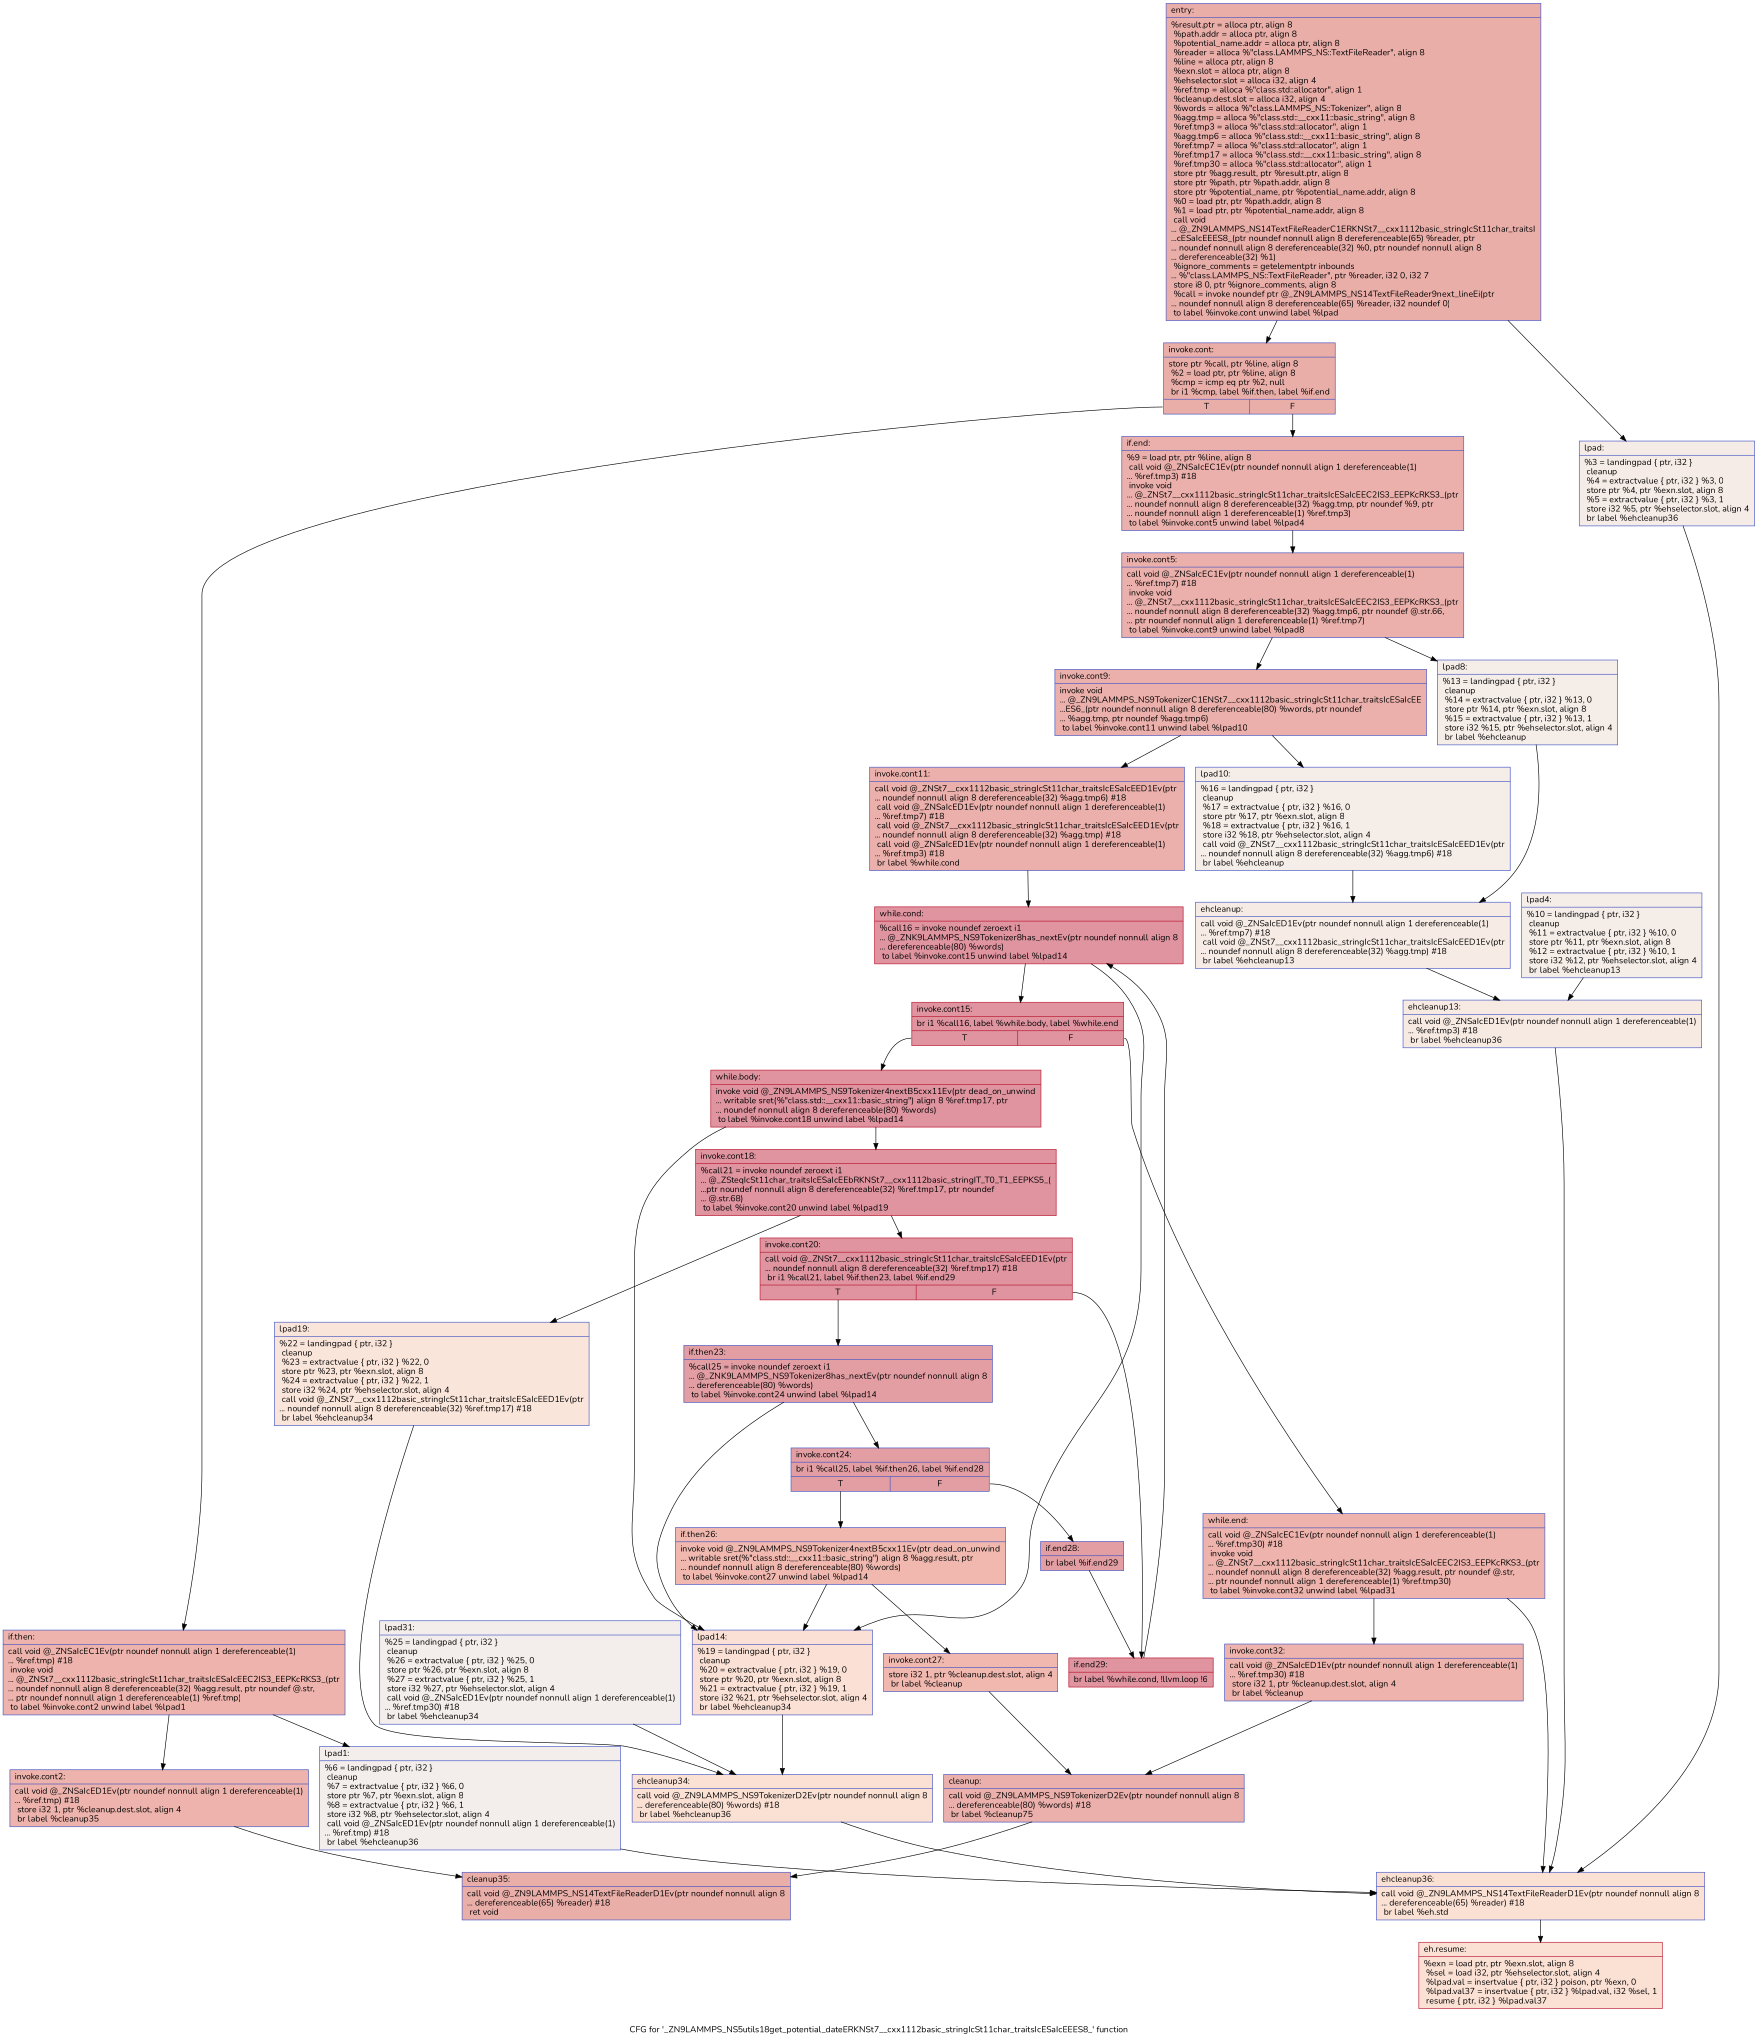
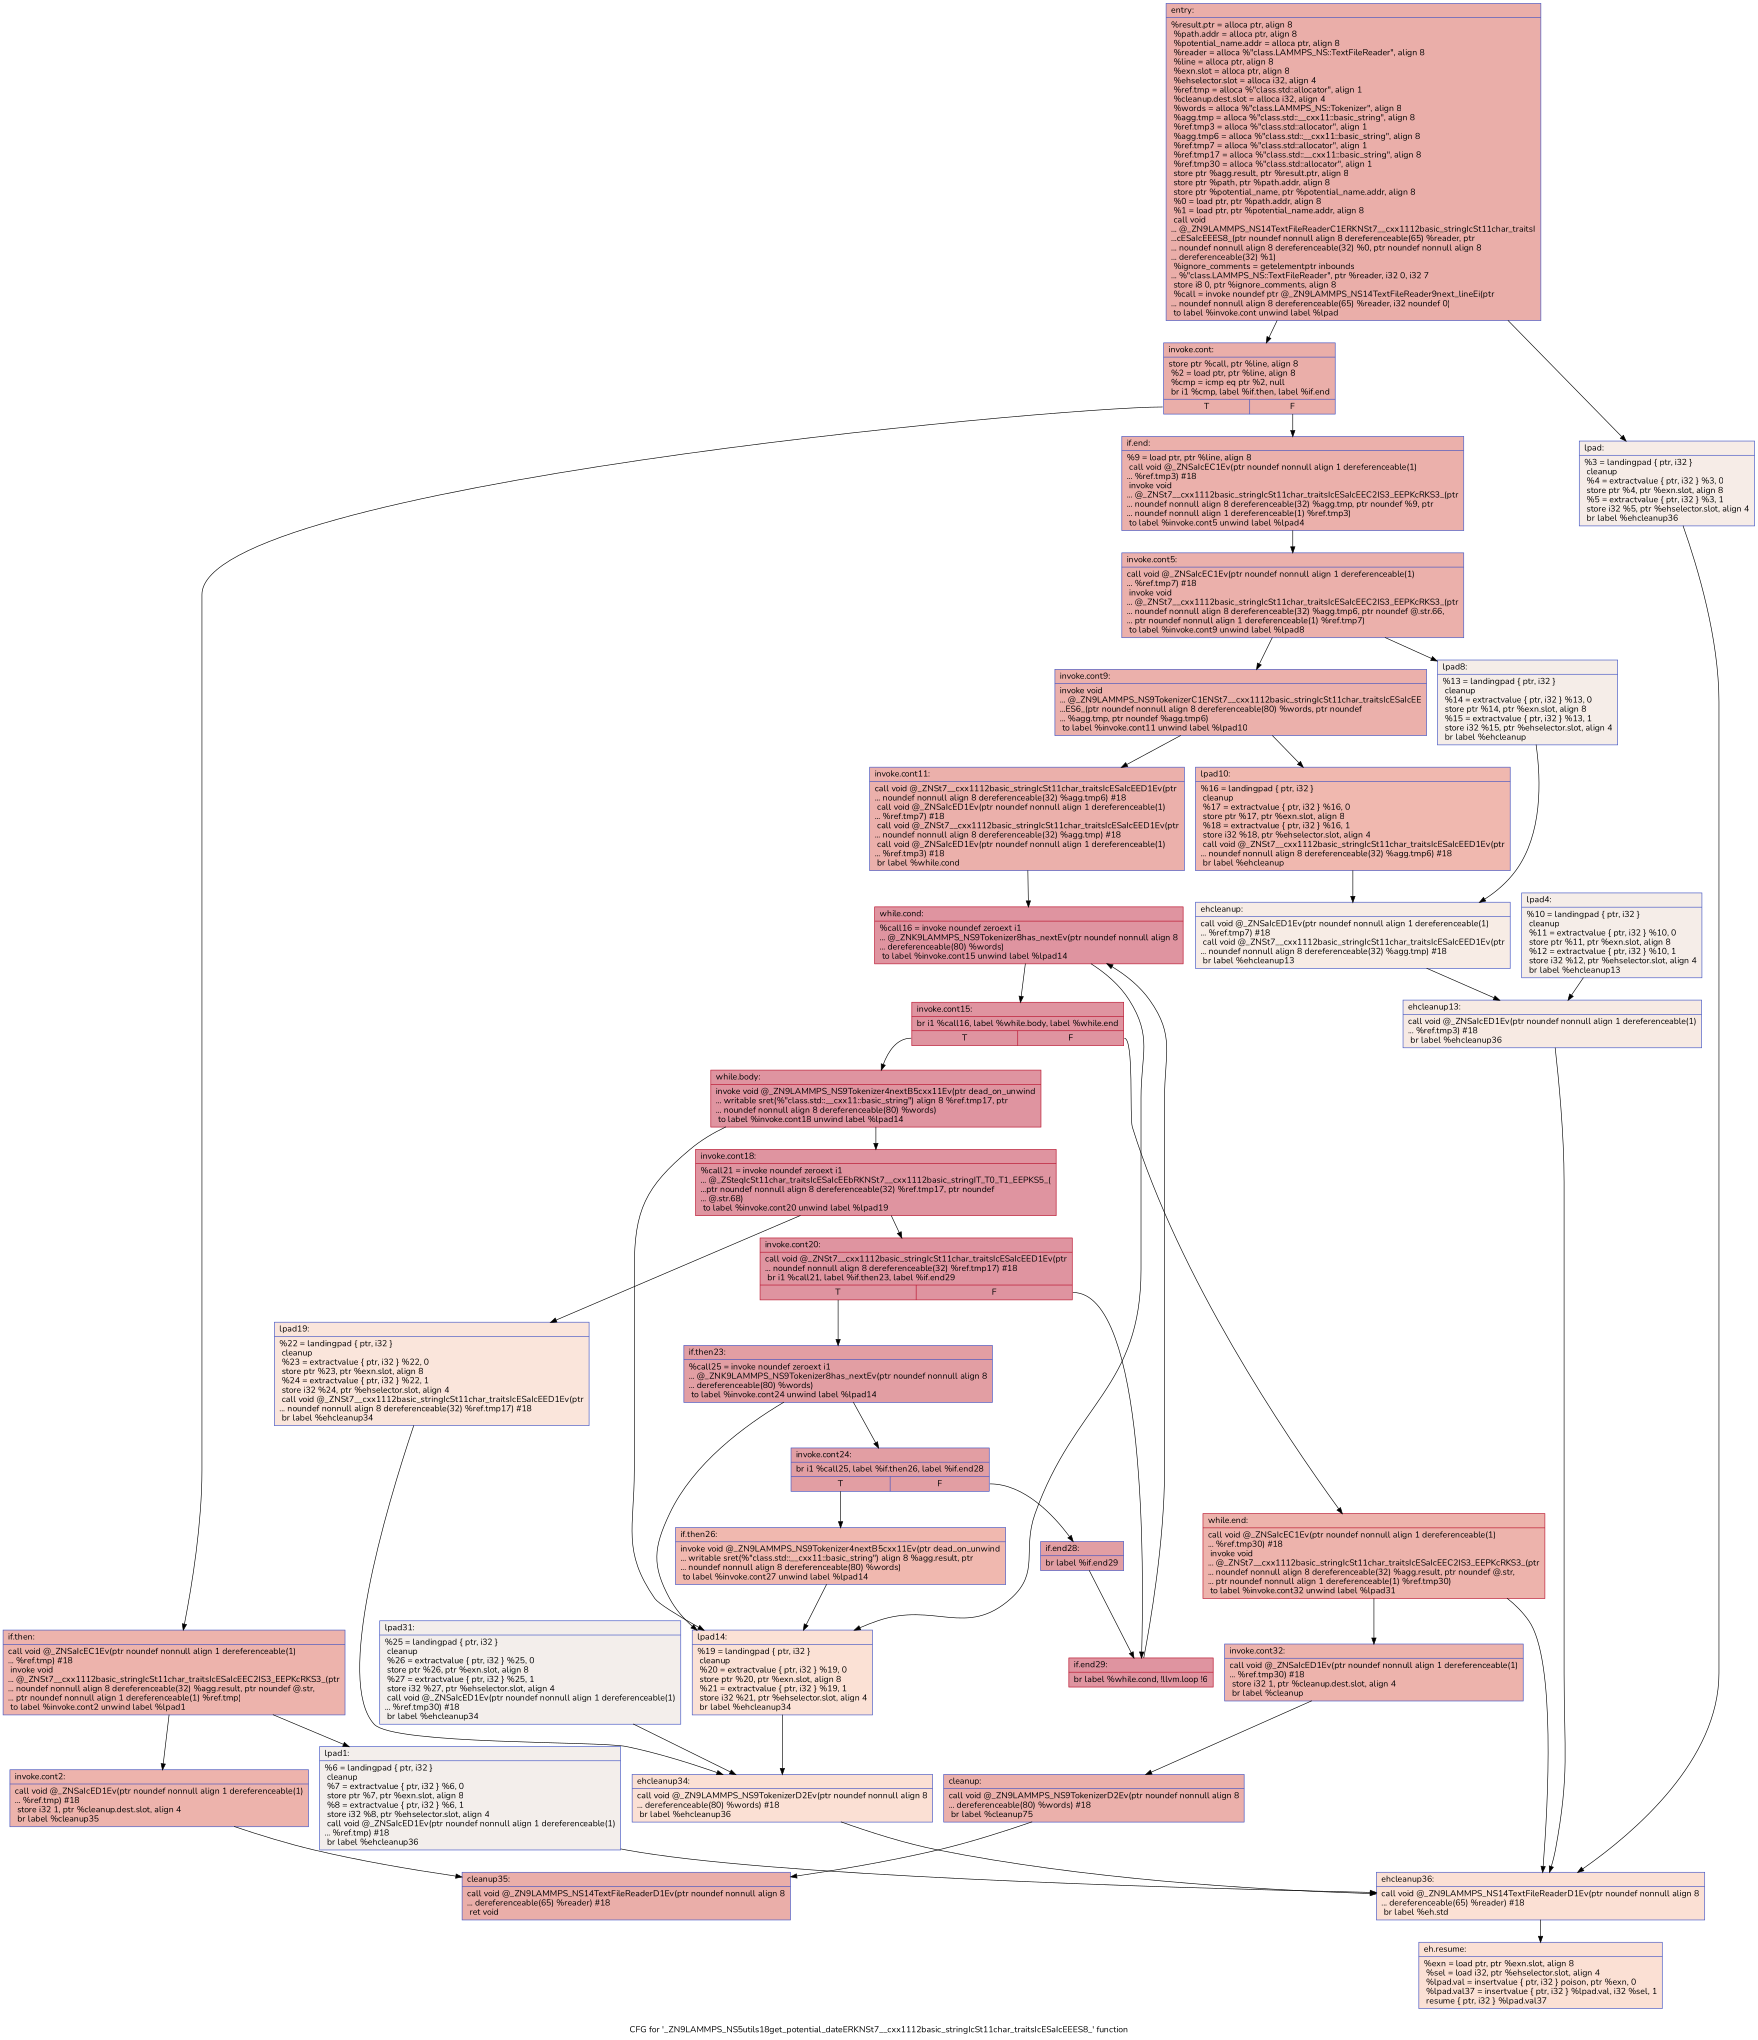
node "lpad10:": fillcolor #e8d6cc70 -> #dc5d4a70
node "while.end:": color #3d50c3ff -> #b70d28ff
node "invoke.cont27:": removed
node "eh.resume:": color #b70d28ff -> #3d50c3ff
